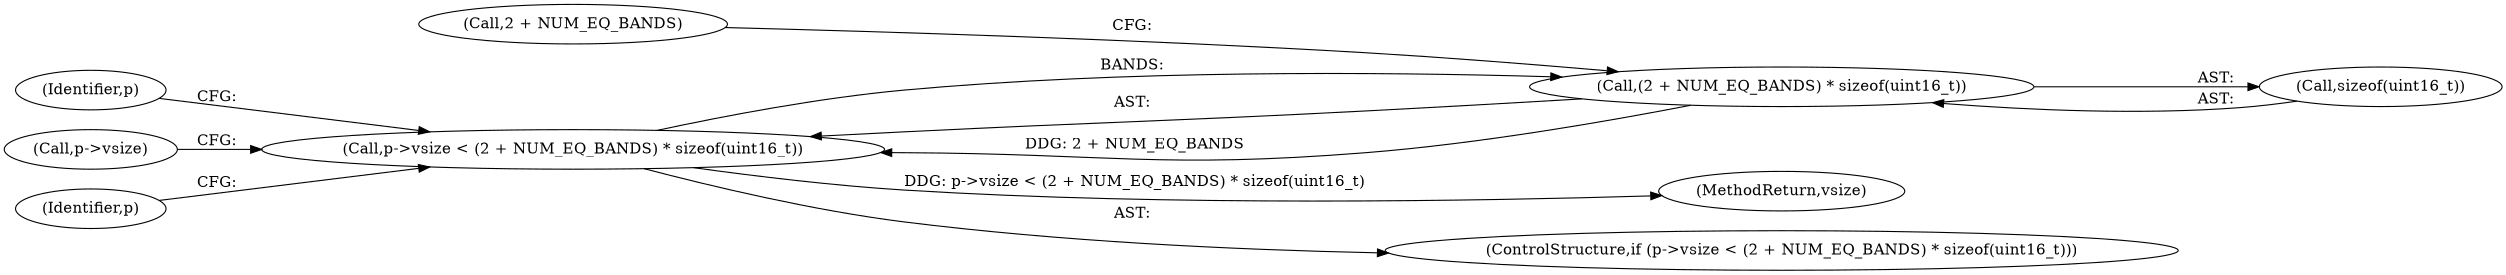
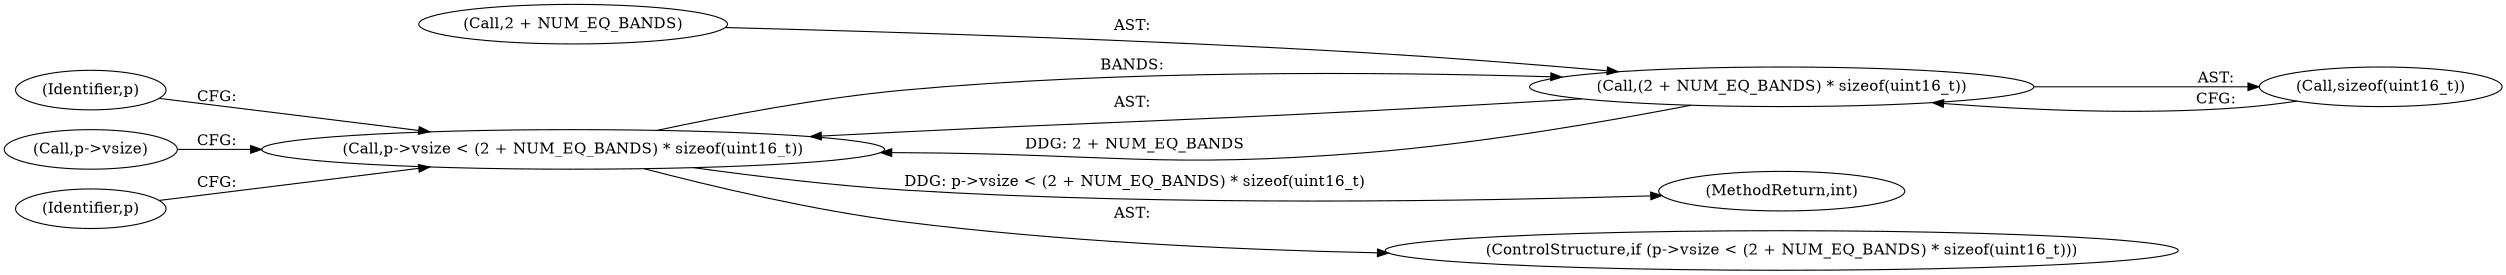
edge "(Call,2 + NUM_EQ_BANDS)" -> "(Call,(2 + NUM_EQ_BANDS) * sizeof(uint16_t))": label "CFG: " -> "AST: "
edge "(Call,sizeof(uint16_t))" -> "(Call,(2 + NUM_EQ_BANDS) * sizeof(uint16_t))": label "AST: " -> "CFG: "
node "(MethodReturn,vsize)": label "(MethodReturn,vsize)" -> "(MethodReturn,int)"
